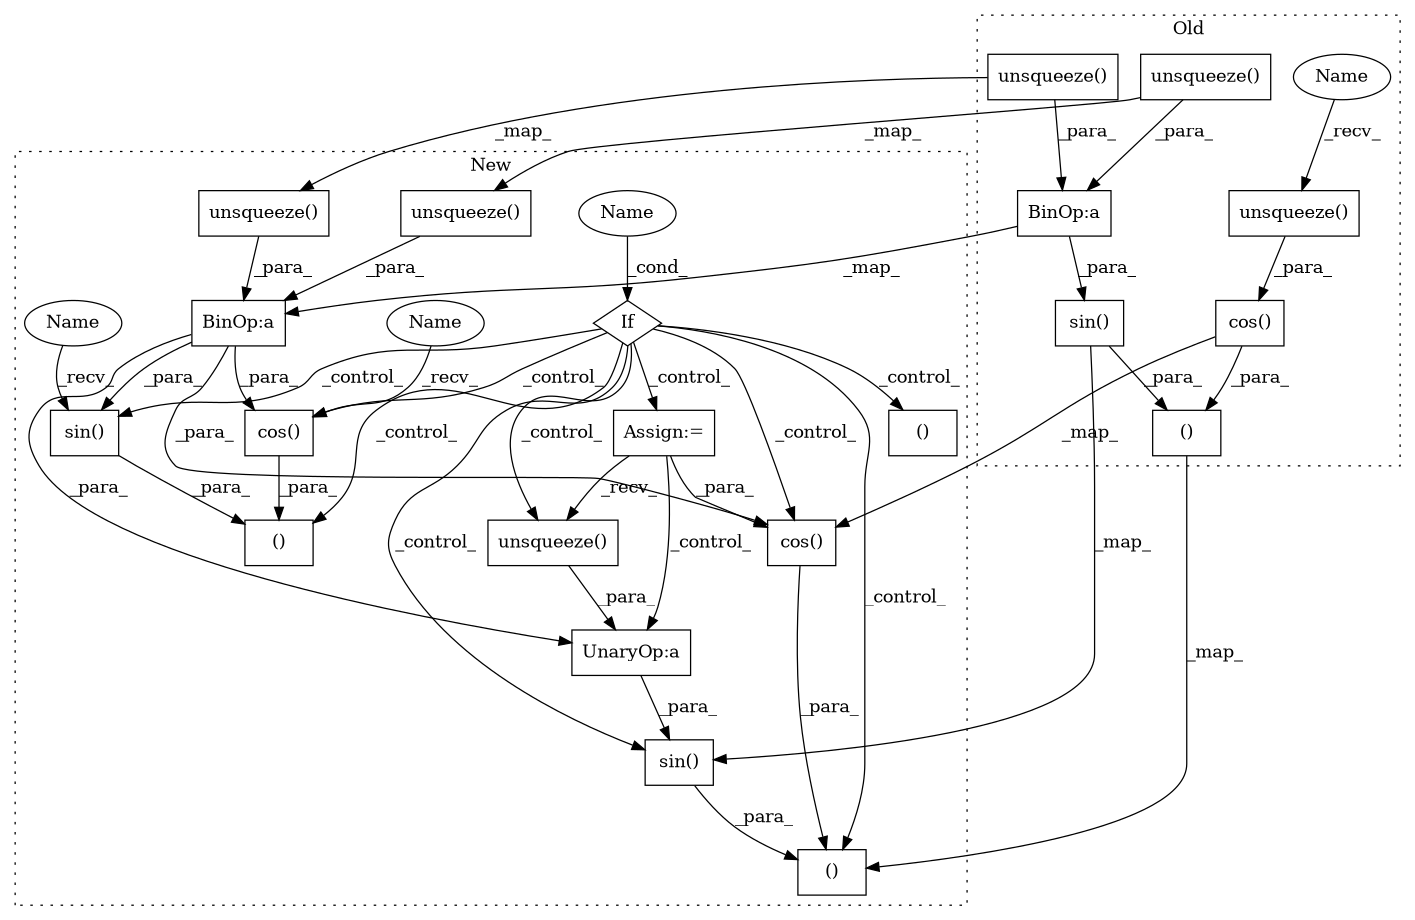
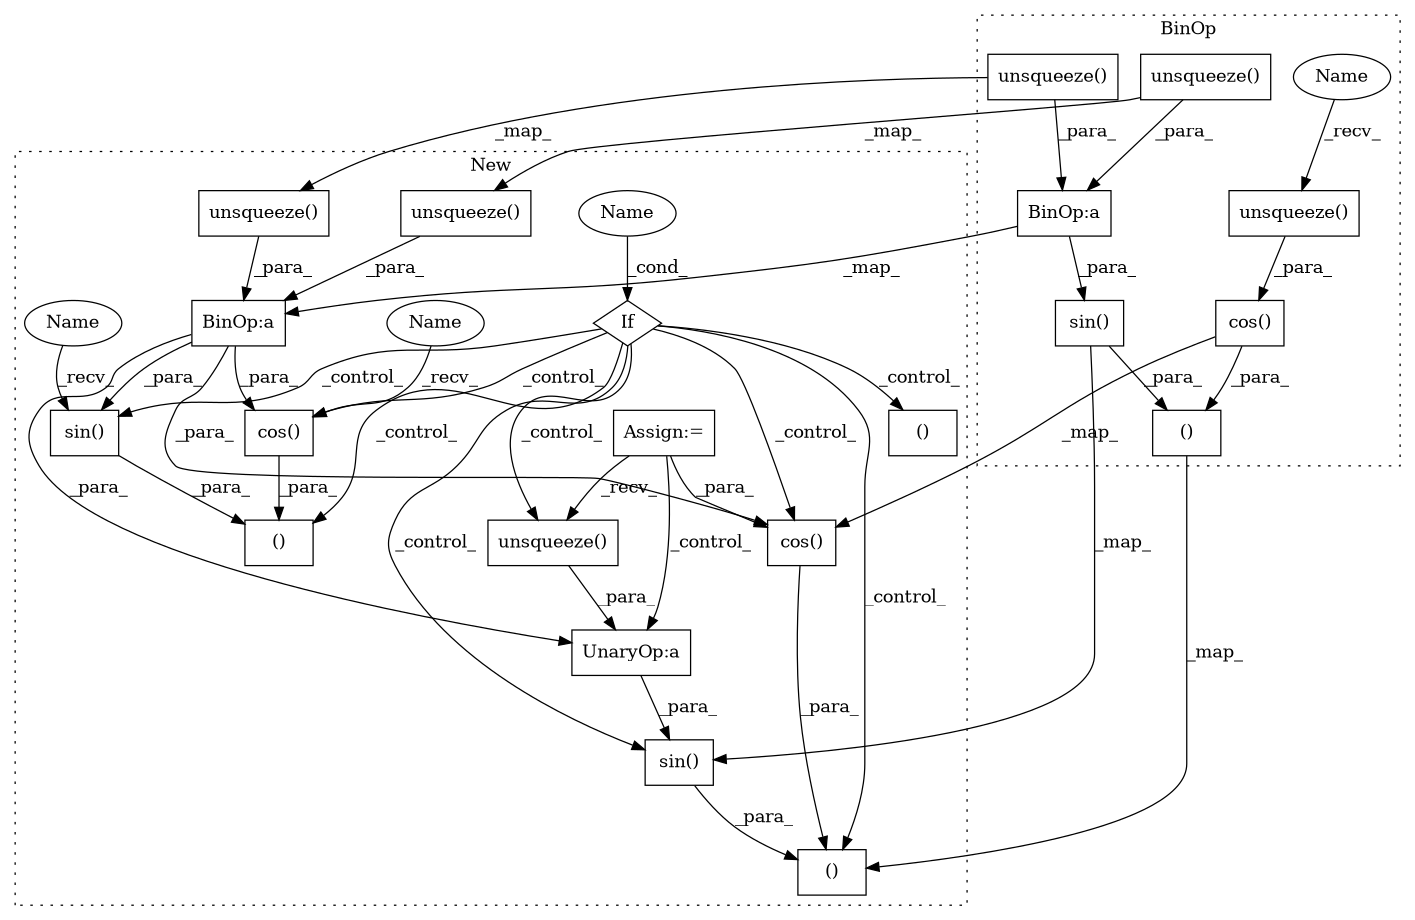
cluster "Old": label "Old" -> "BinOp"
edge "If" -> "Assign:=": removed, label "_control_"
